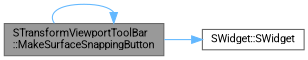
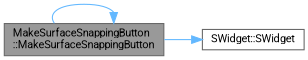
node "STransformViewportToolBar ::MakeSurfaceSnappingButton": label "STransformViewportToolBar ::MakeSurfaceSnappingButton" -> "MakeSurfaceSnappingButton ::MakeSurfaceSnappingButton"
